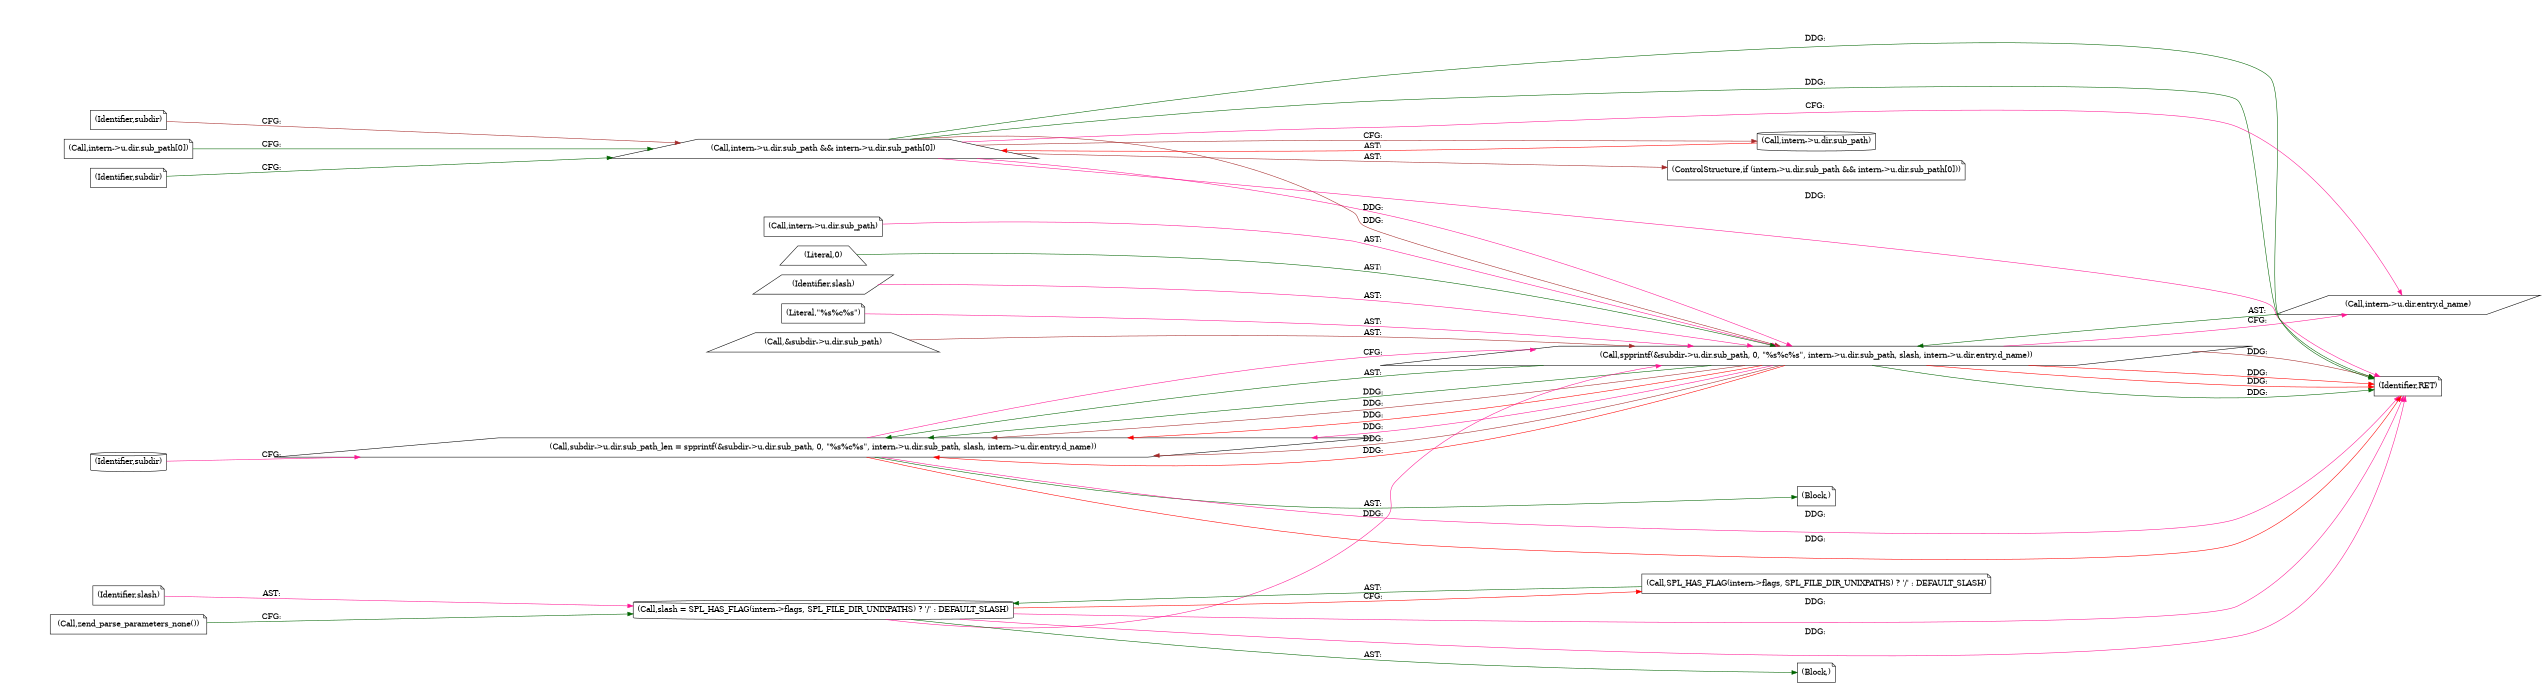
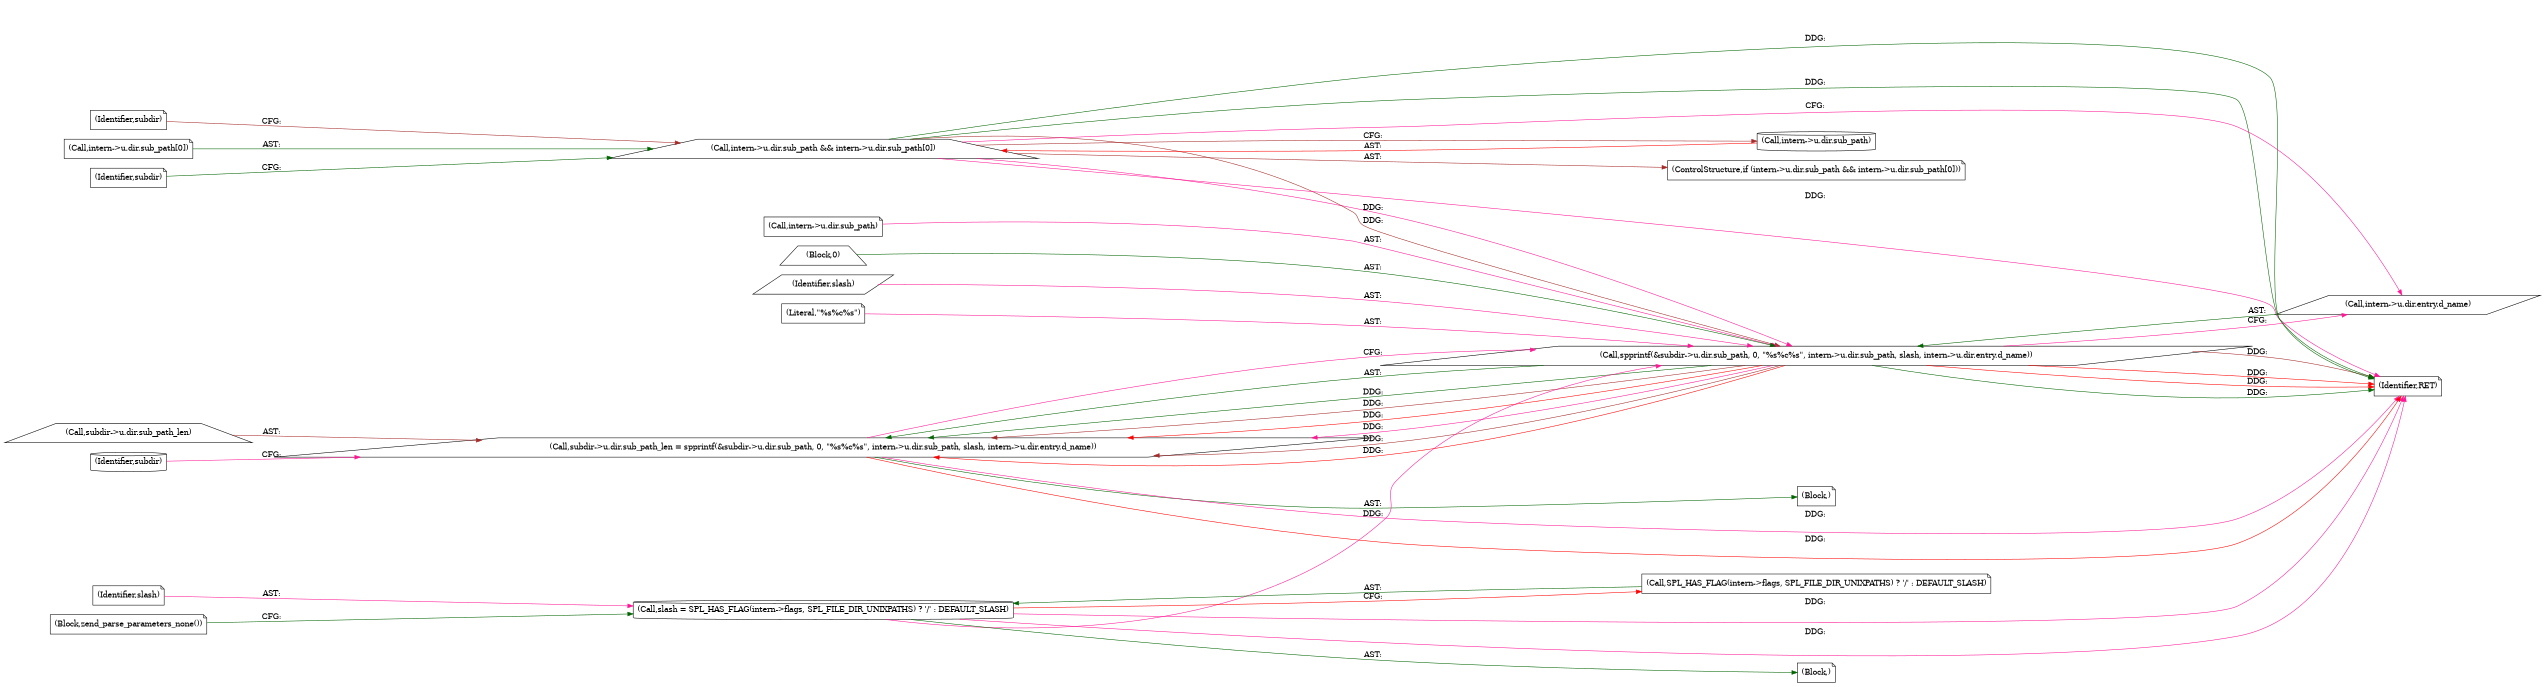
edge "(Call,intern->u.dir.sub_path[0])" -> "(Call,intern->u.dir.sub_path && intern->u.dir.sub_path[0])": label "CFG: " -> "AST: "
node "(Literal,0)": label "(Literal,0)" -> "(Block,0)"
node "(Call,&subdir->u.dir.sub_path)": removed
node "(Call,subdir->u.dir.sub_path_len)": added
node "(Call,zend_parse_parameters_none())": label "(Call,zend_parse_parameters_none())" -> "(Block,zend_parse_parameters_none())"
